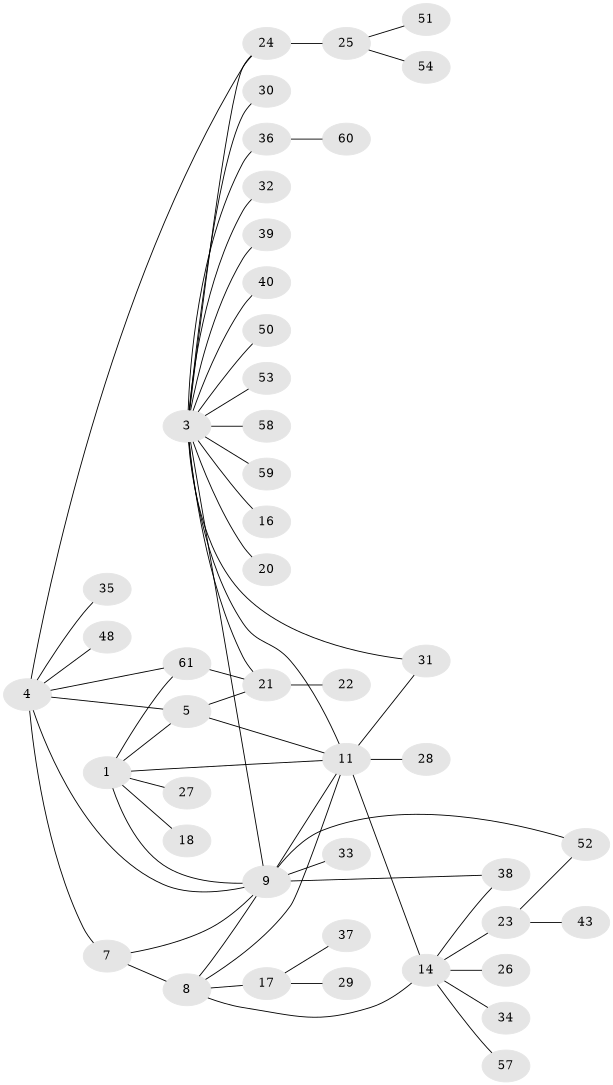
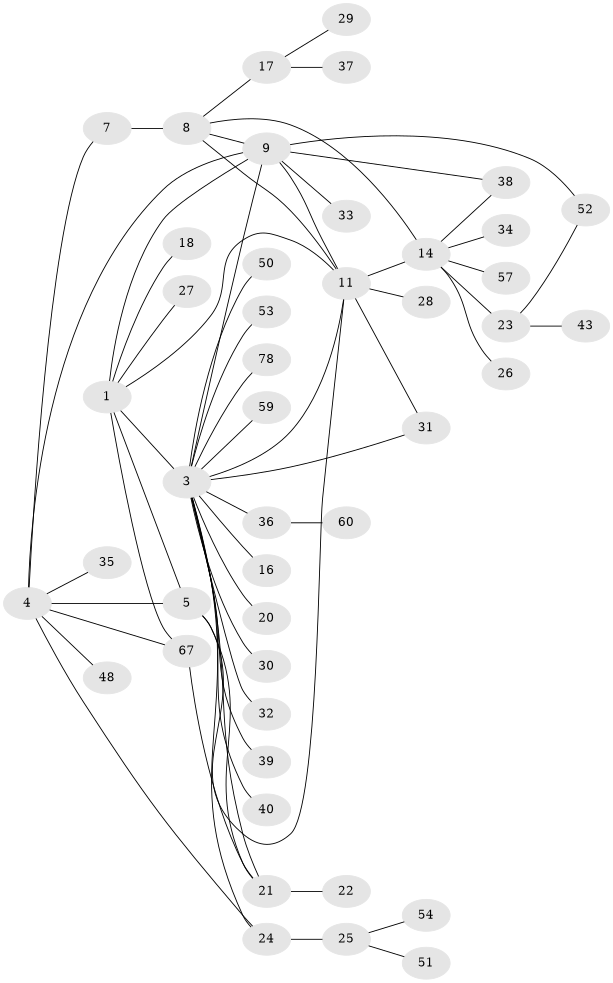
node "58": label "58" -> "78"
edge "1" -- "3": added
node "61": label "61" -> "67"
edge "9" -- "7": removed
